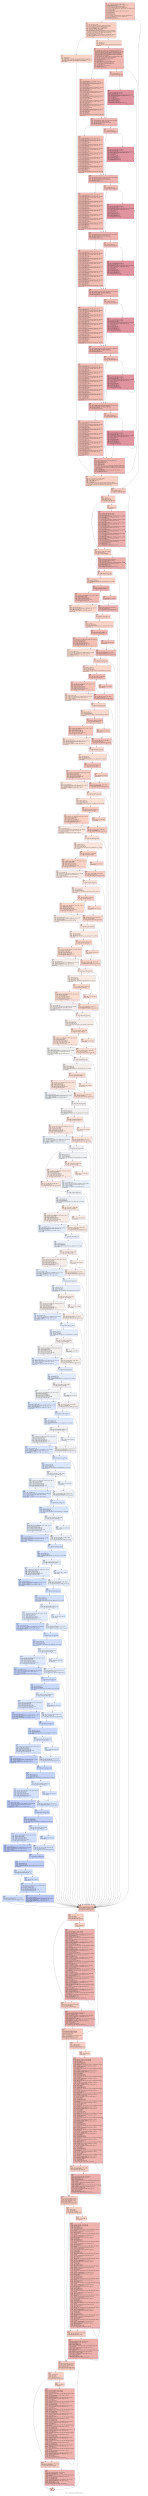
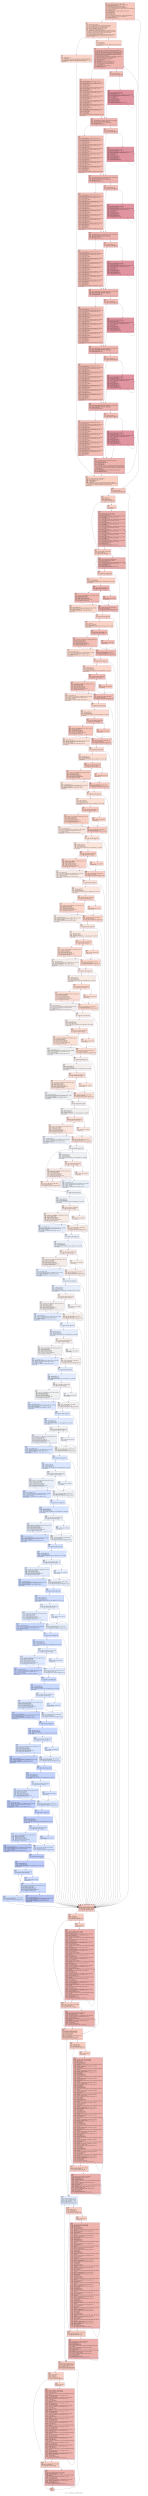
node "%1496:": fillcolor #ed836670 -> #bfd3f670
